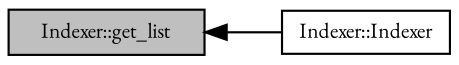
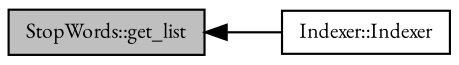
node "Indexer::get_list": label "Indexer::get_list" -> "StopWords::get_list"
